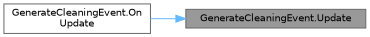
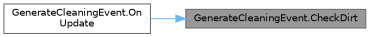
node "GenerateCleaningEvent.Update": label "GenerateCleaningEvent.Update" -> "GenerateCleaningEvent.CheckDirt"
